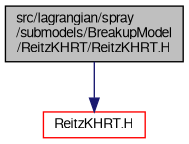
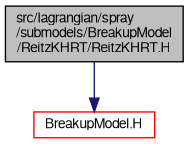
node "ReitzKHRT.H": label "ReitzKHRT.H" -> "BreakupModel.H"
